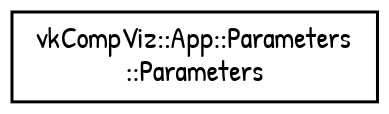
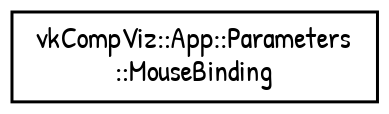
node "vkCompViz::App::Parameters ::Parameters": label "vkCompViz::App::Parameters ::Parameters" -> "vkCompViz::App::Parameters ::MouseBinding"
